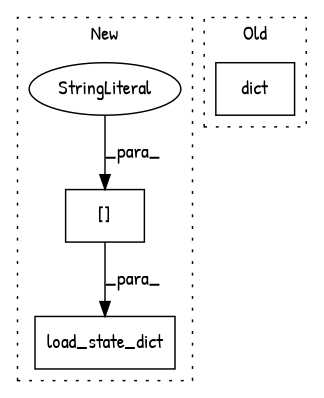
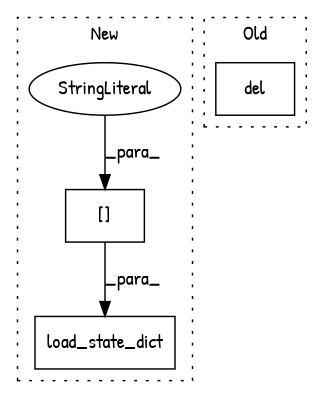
node "dict": label "dict" -> "del"
